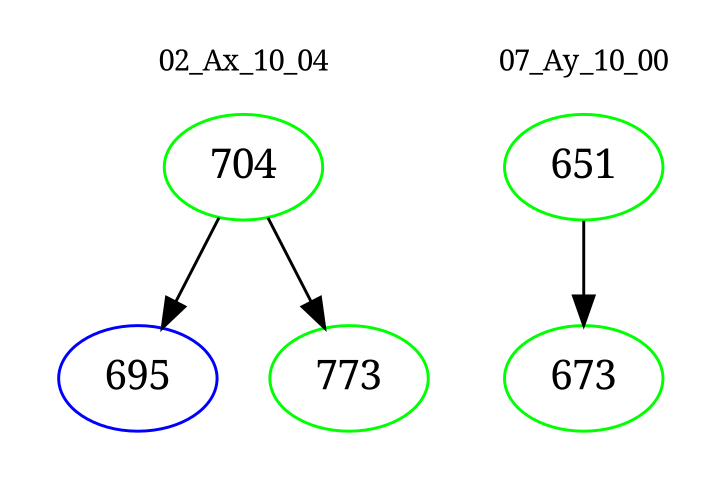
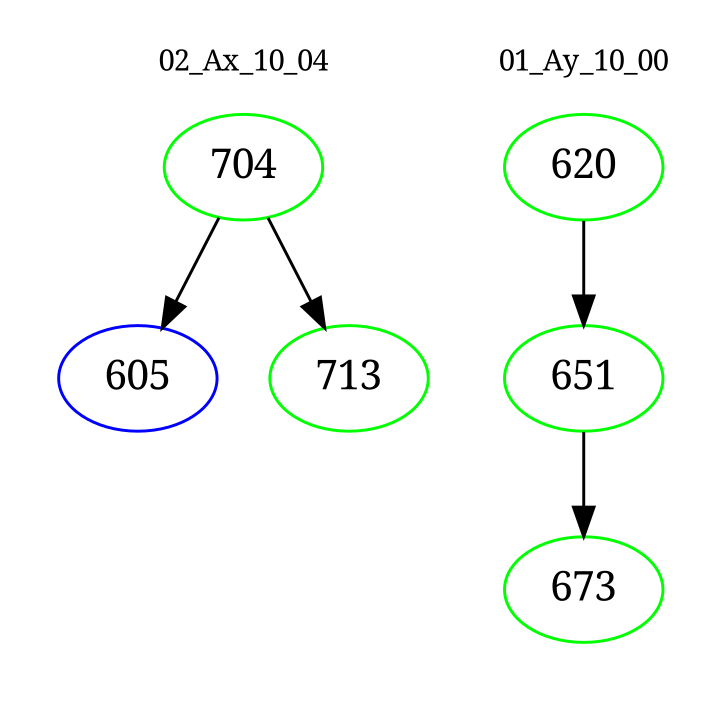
cluster "07_Ay_10_00": label "07_Ay_10_00" -> "01_Ay_10_00"
node "620": added
node "695": label "695" -> "605"
node "773": label "773" -> "713"
